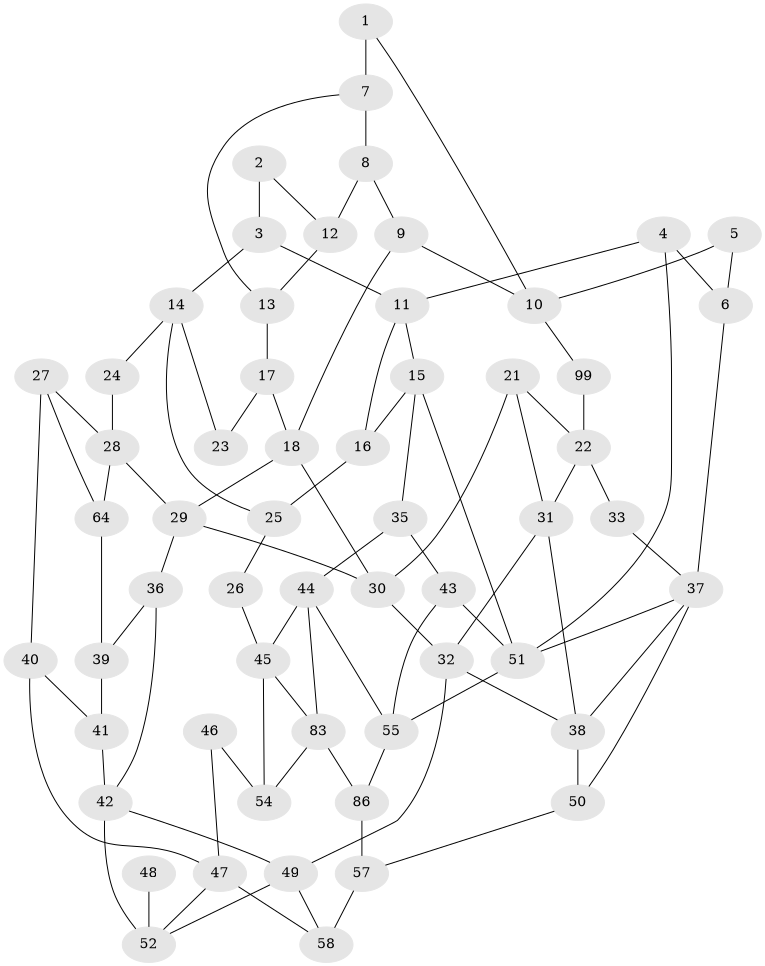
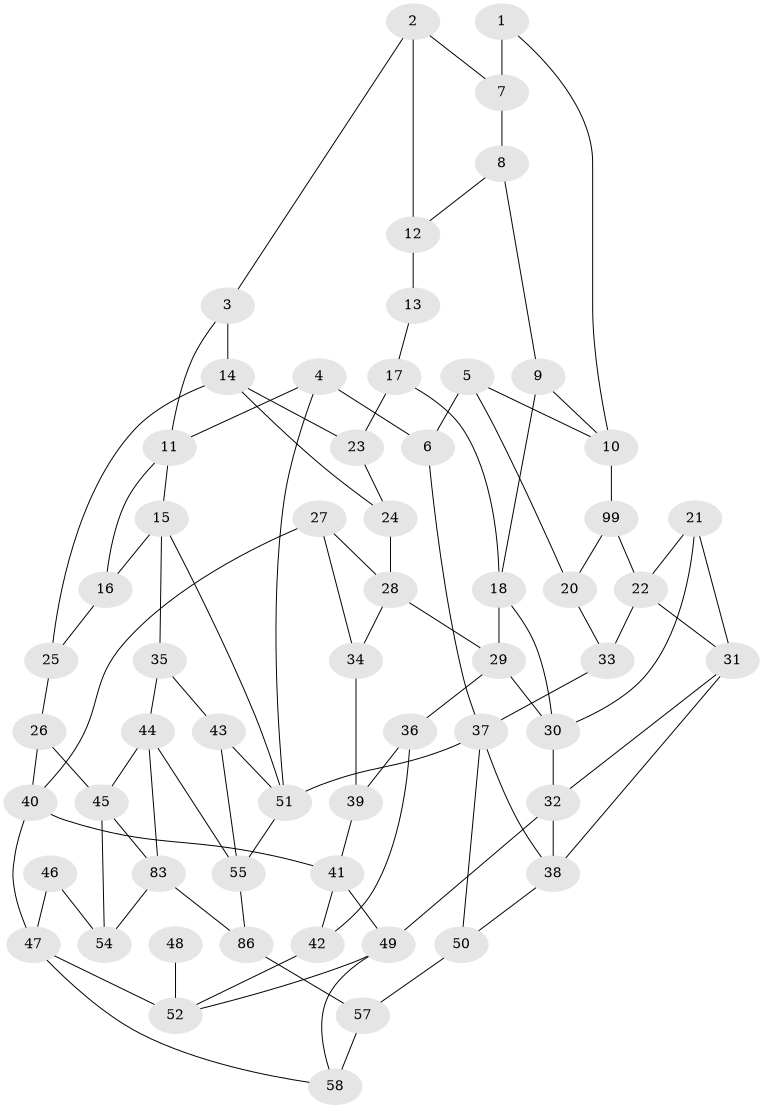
edge "7" -- "13": now "7" -- "2"
edge "23" -- "24": added
node "64": label "64" -> "34"
node "20": added
edge "26" -- "40": added
edge "42" -- "49": now "41" -- "49"
